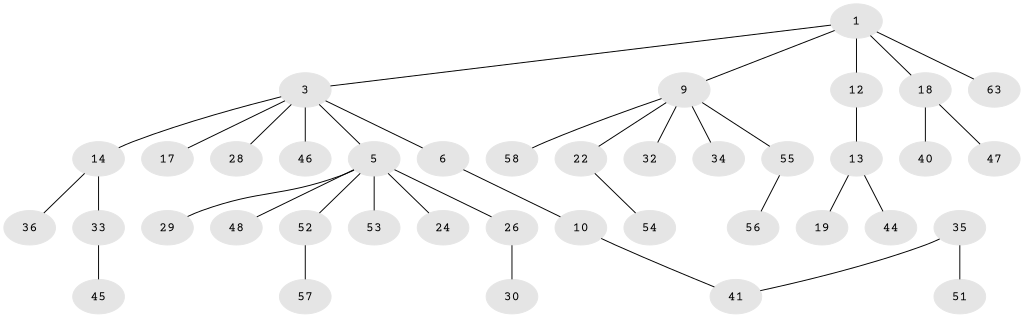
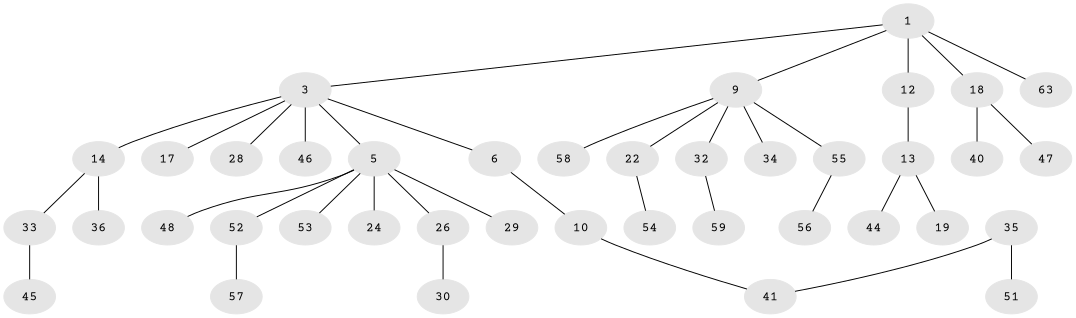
node "59": added
